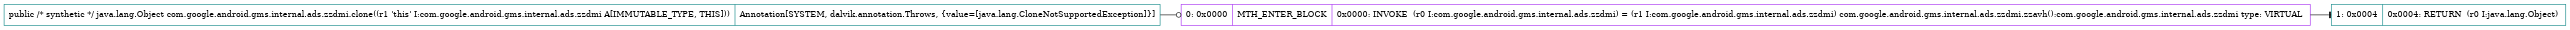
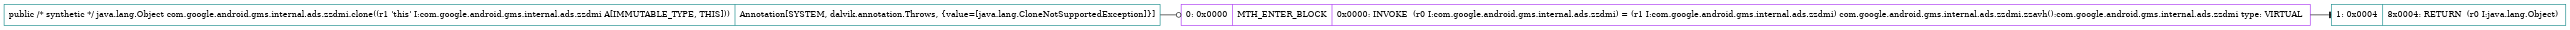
node "1: 0x0004": text "0x0004: RETURN  (r0 I:java.lang.Object)" -> "8x0004: RETURN  (r0 I:java.lang.Object)"
